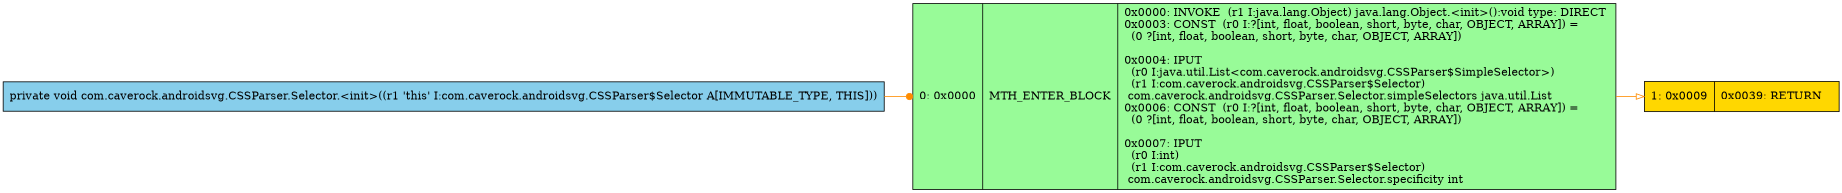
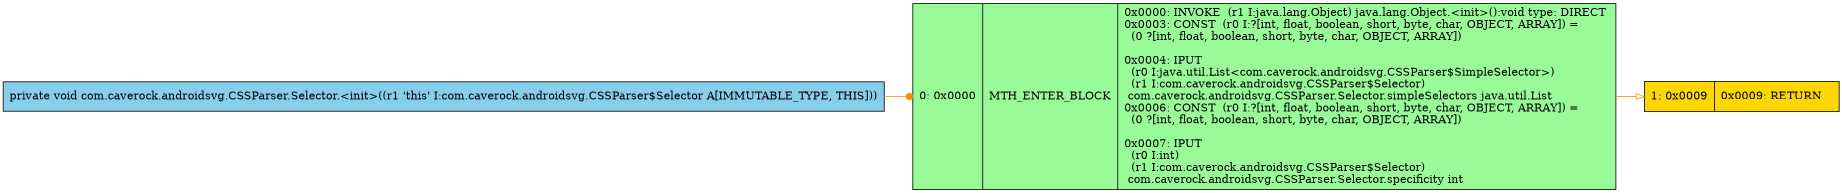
node "1: 0x0009": text "0x0039: RETURN" -> "0x0009: RETURN"
